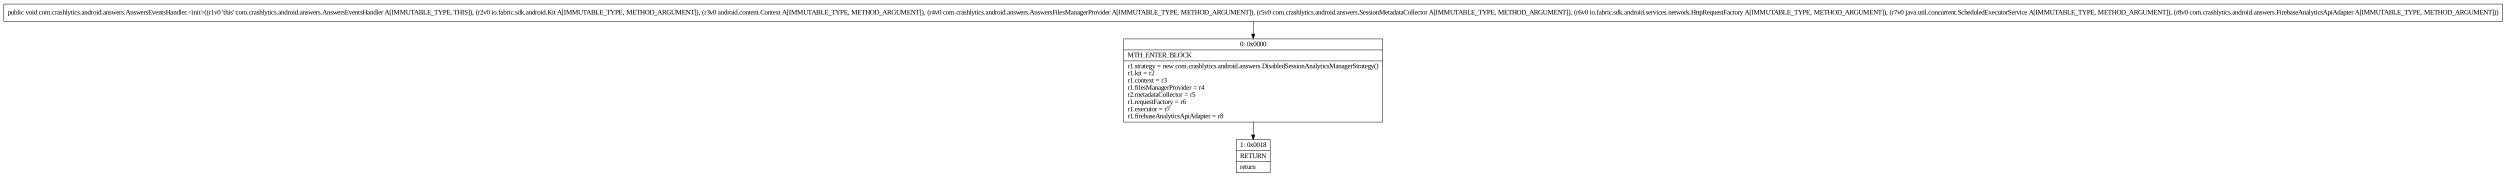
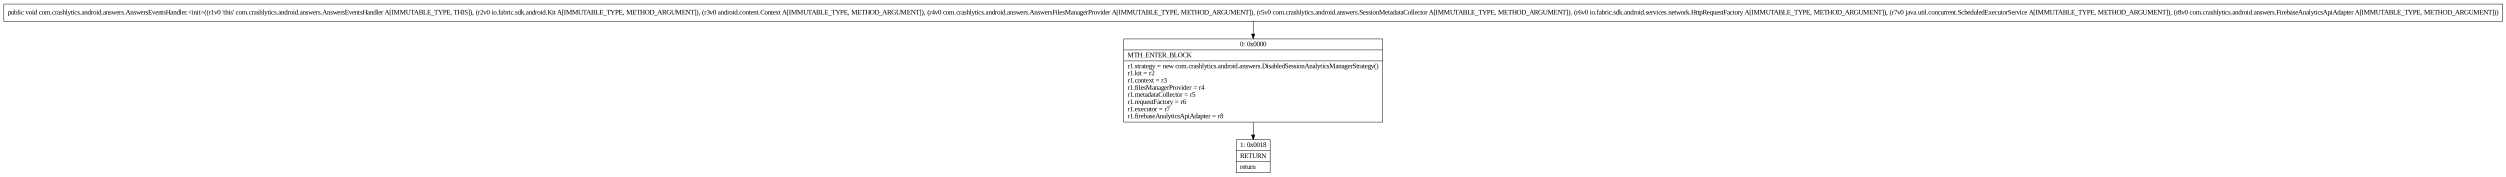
node "0: 0x0000": text "r2.metadataCollector = r5" -> "r1.metadataCollector = r5"
